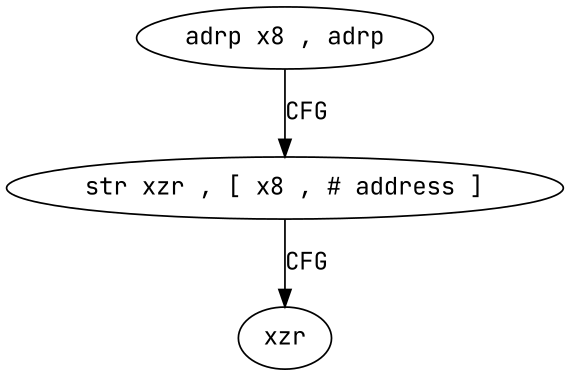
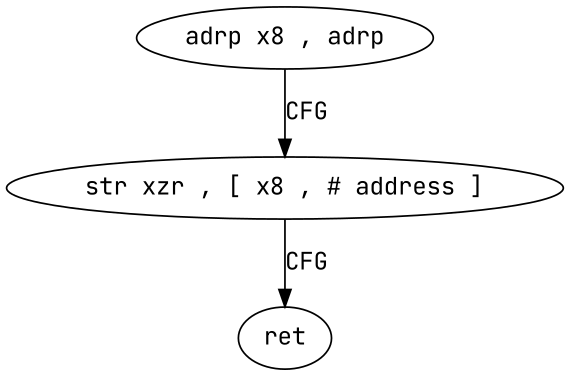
node "xzr": label "xzr" -> "ret"
